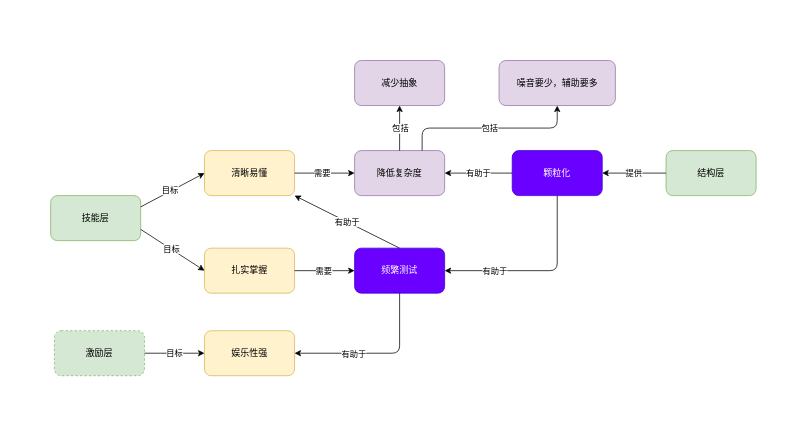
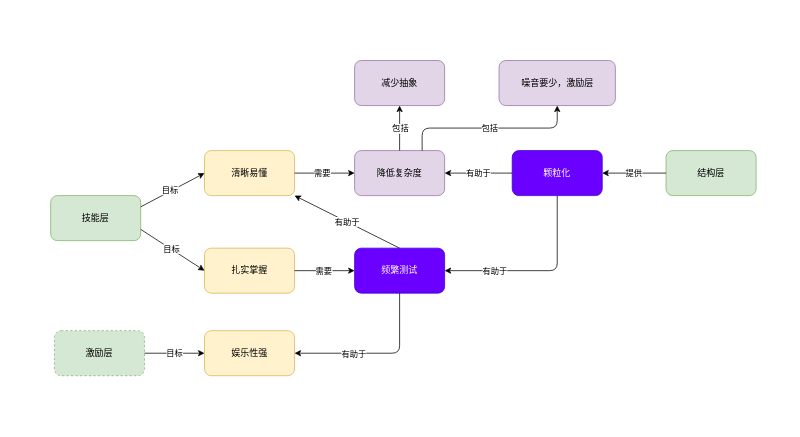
node "噪音要少，辅助要多": label "噪音要少，辅助要多" -> "噪音要少，激励层"
